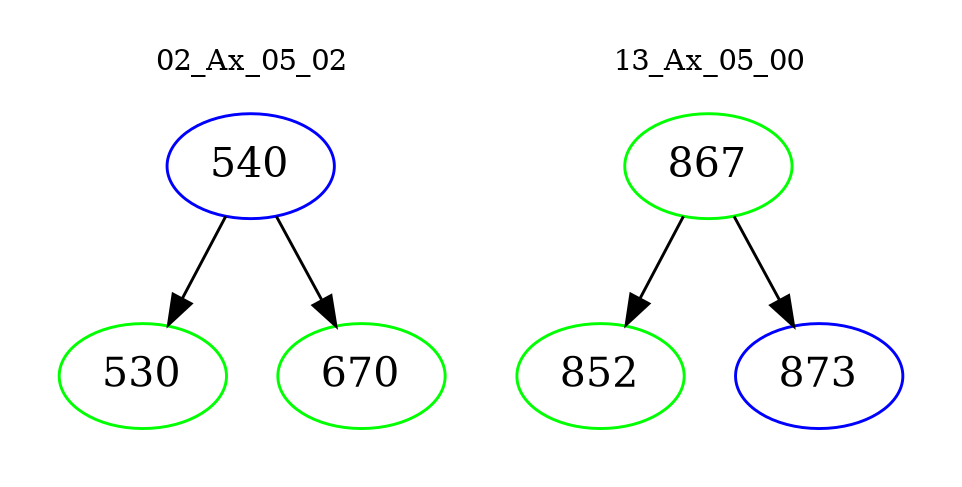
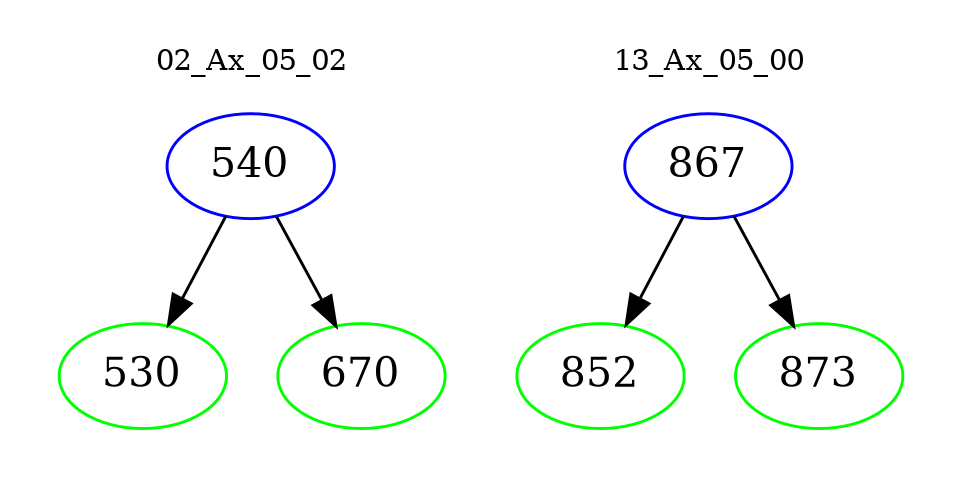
node "867": color green -> blue
node "873": color blue -> green
